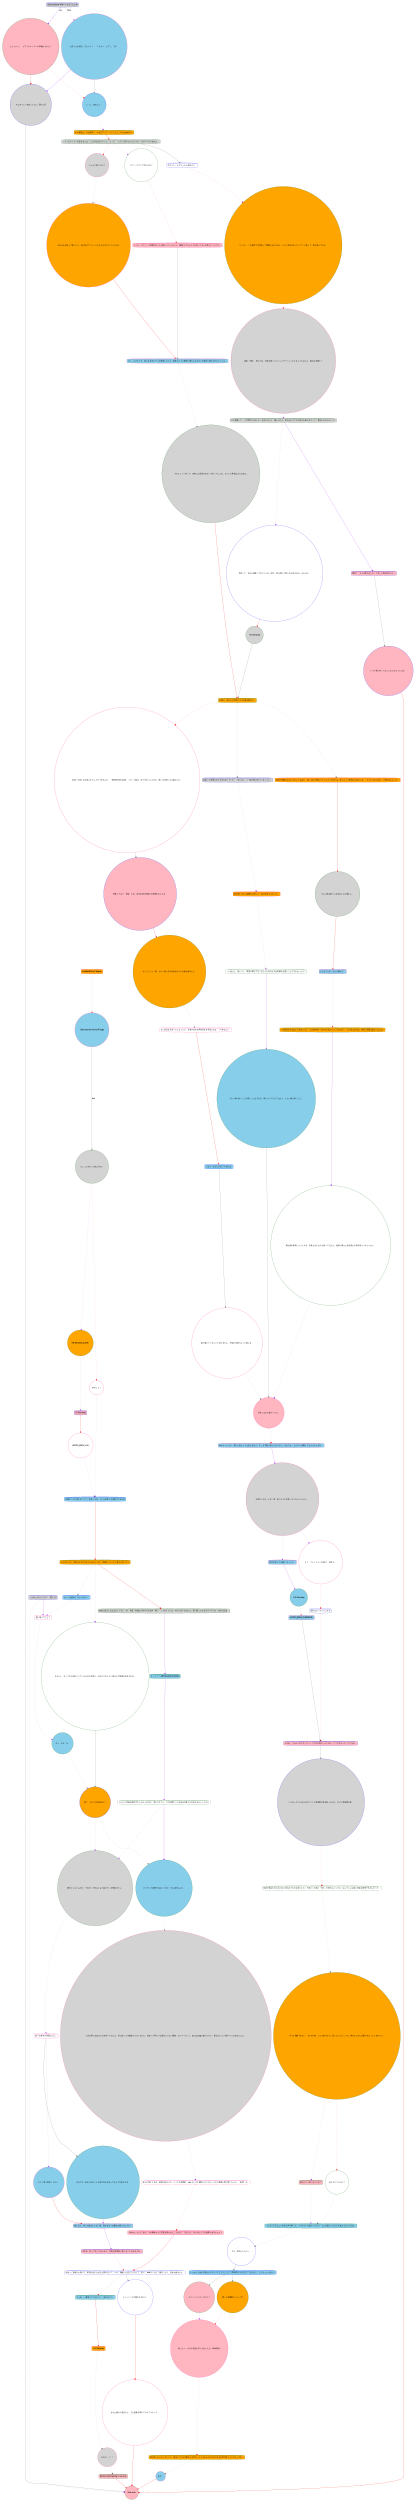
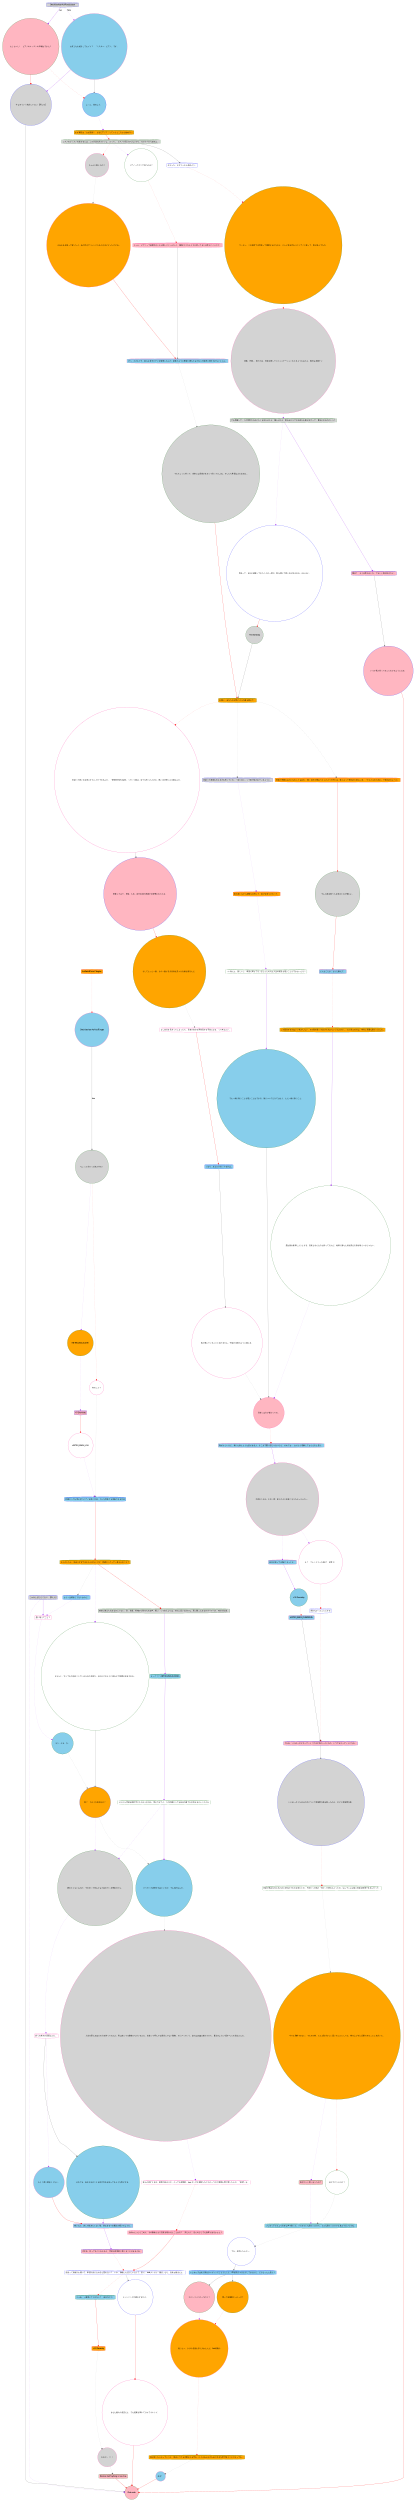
node "Check boolean Voidから発せられる声": label "Check boolean Voidから発せられる声" -> "Check boolean AoiPianoLesson"
node "違うよー。タダの音楽を手に入れたんだ。Aoi特製の": fillcolor lightpink -> orange
